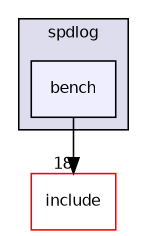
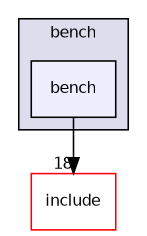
cluster "spdlog": label "spdlog" -> "bench"
